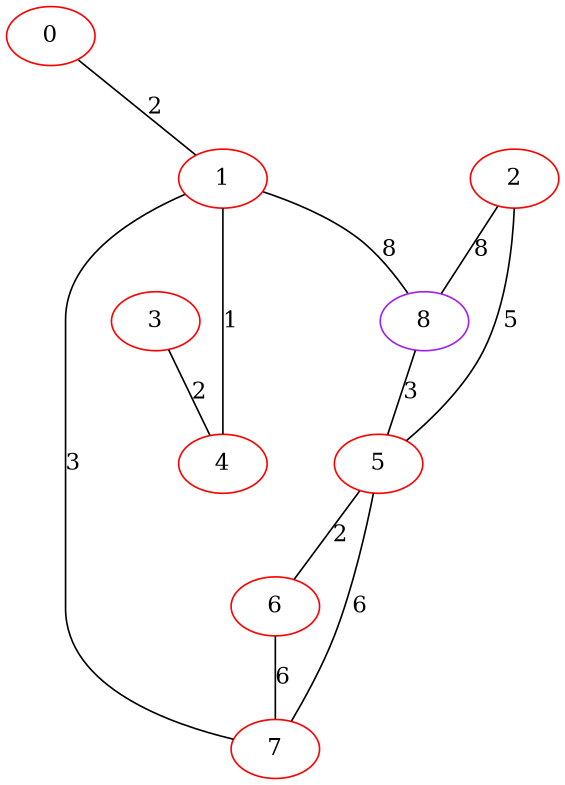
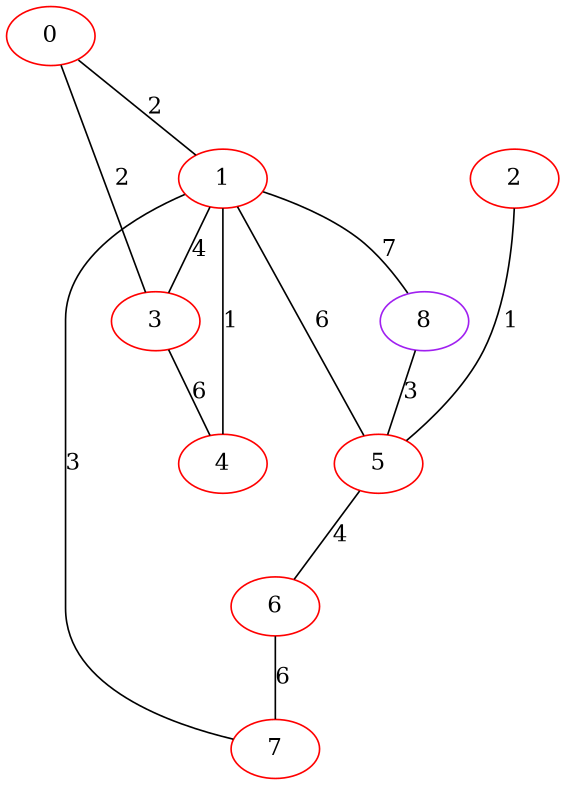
edge "0" -- "3": added, label "2"
edge "1" -- "3": added, label "4"
edge "1" -- "8": label "8" -> "7"
edge "2" -- "8": removed, label "8"
edge "2" -- "5": label "5" -> "1"
edge "3" -- "4": label "2" -> "6"
edge "5" -- "6": label "2" -> "4"
edge "5" -- "7": now "5" -- "1"
